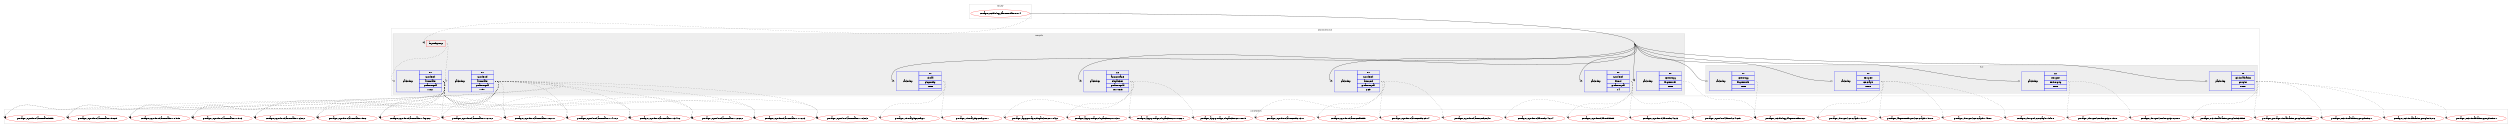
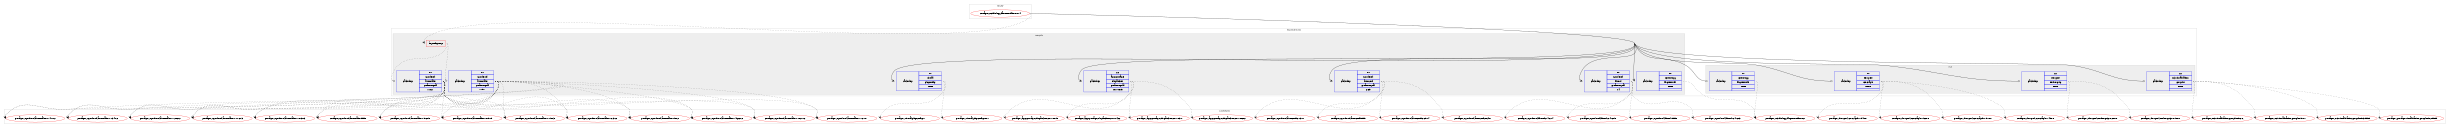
node "portage://libgtextutils-perl/GDGraph-1.510.0": label "portage://libgtextutils-perl/GDGraph-1.510.0" -> "portage://dev-perl/GDGraph-1.510.0"
node "portage://sci-visualization/gnuplot-5.2.7": removed
